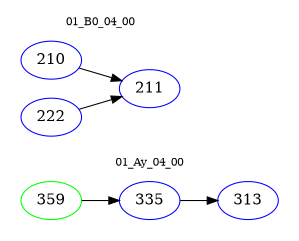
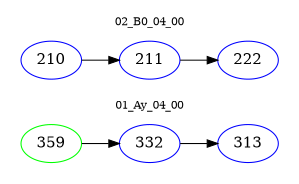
cluster "01_B0_04_00": label "01_B0_04_00" -> "02_B0_04_00"
edge "222" -> "211": reversed
node "335": label "335" -> "332"
